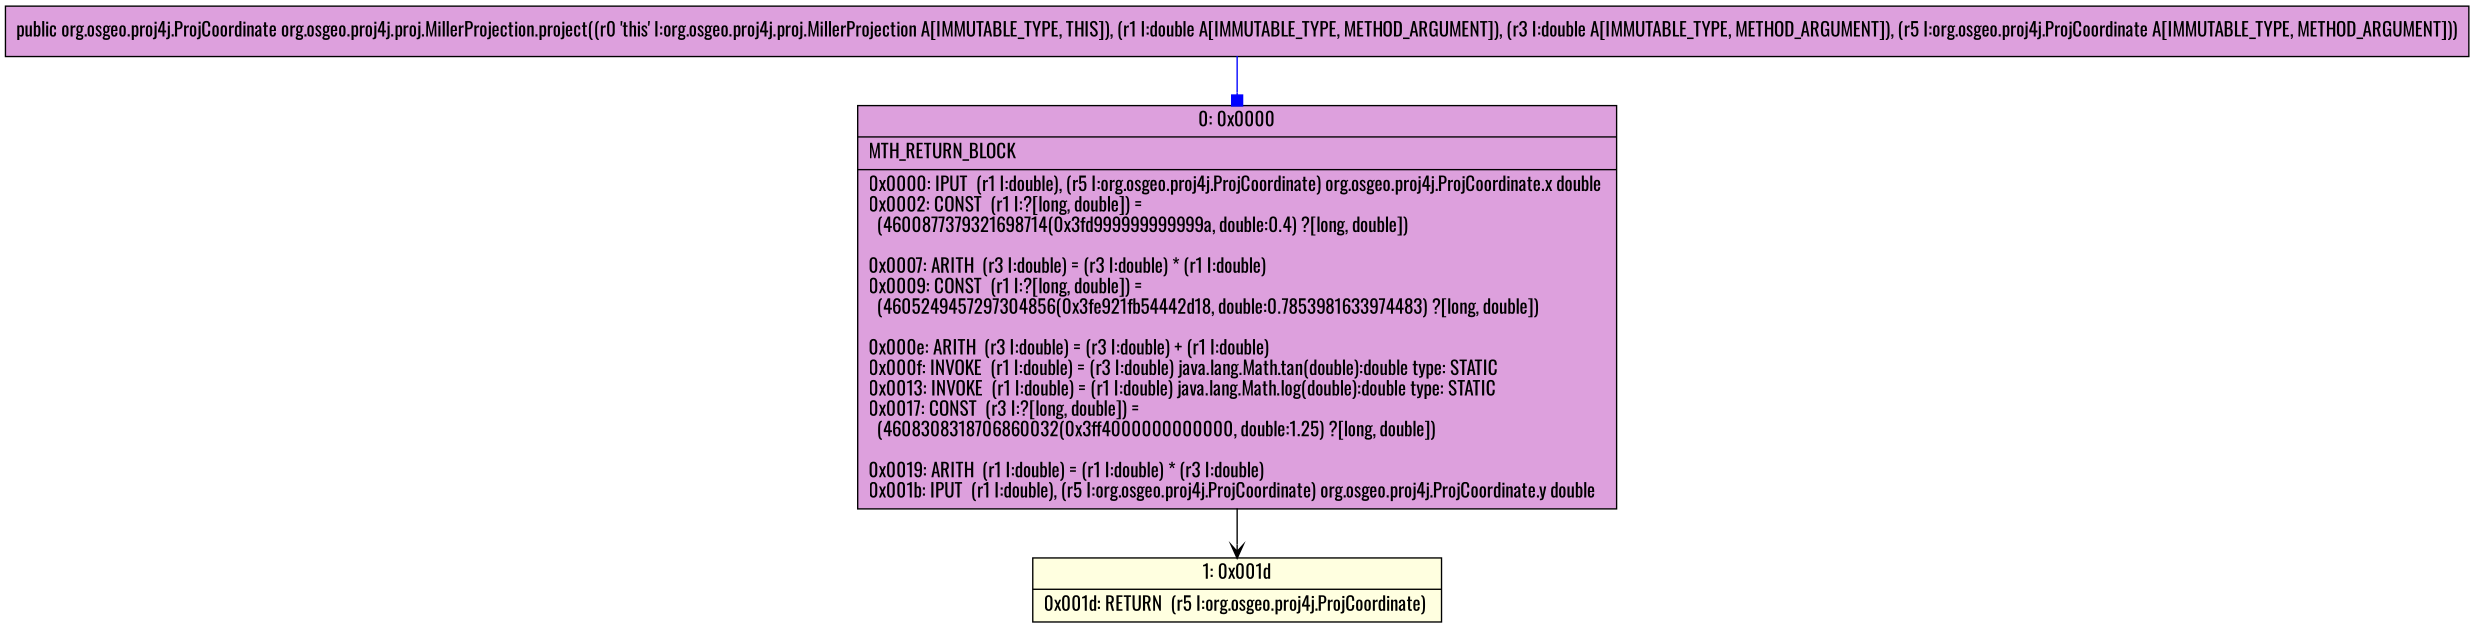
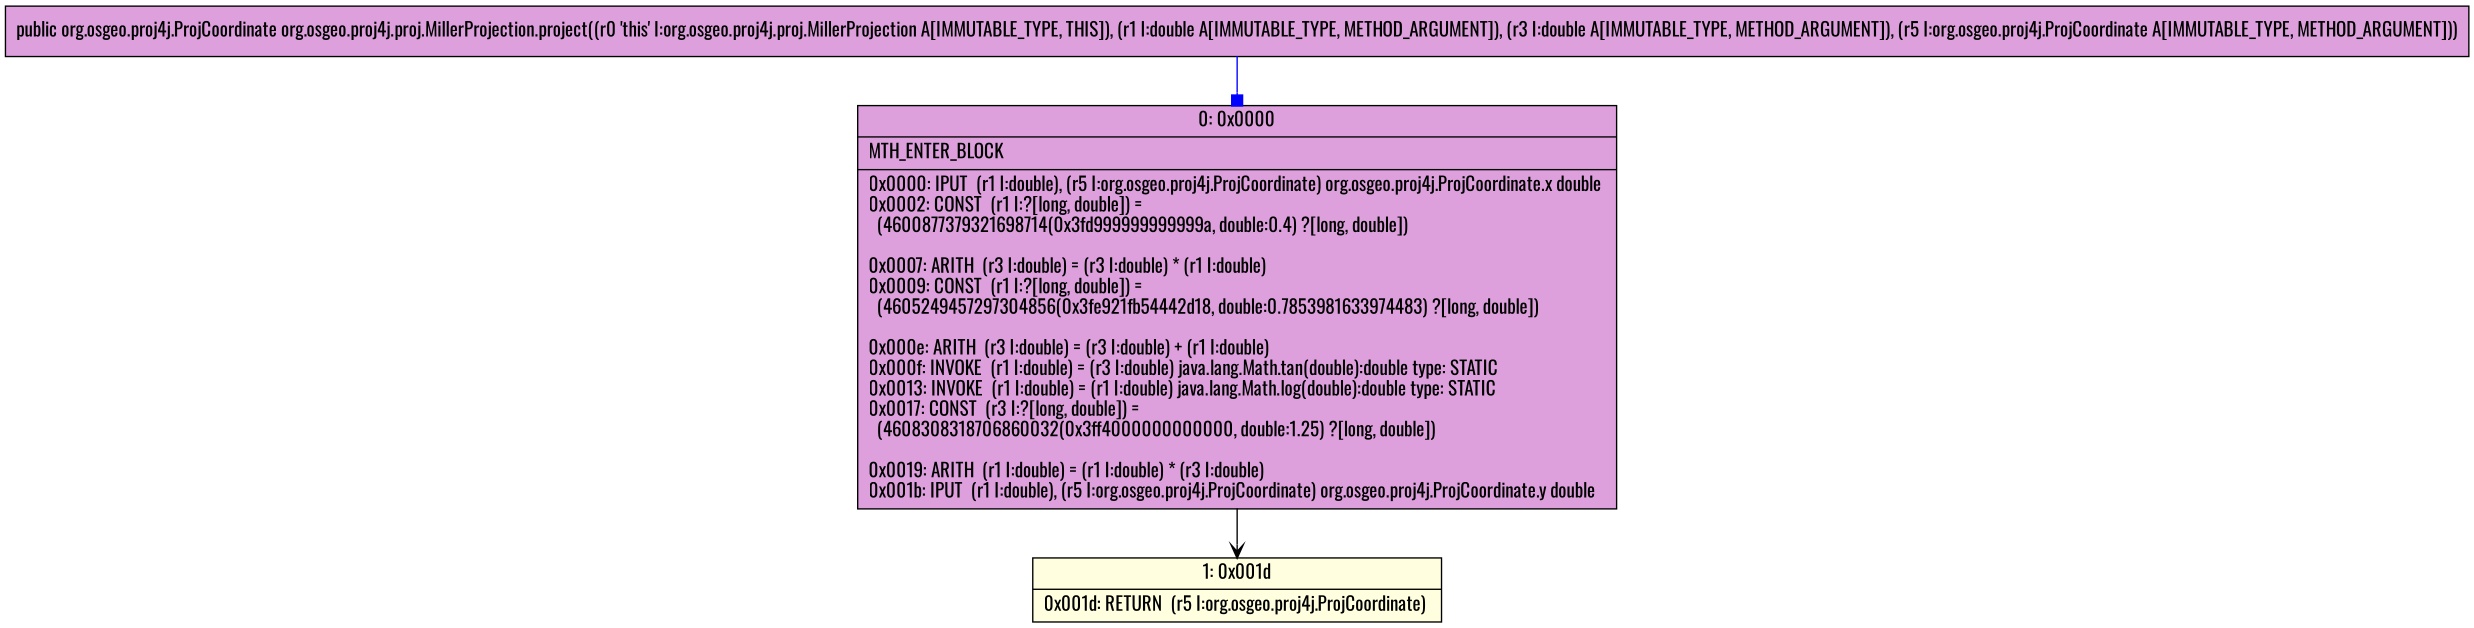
node "0: 0x0000": text "MTH_RETURN_BLOCK" -> "MTH_ENTER_BLOCK"
